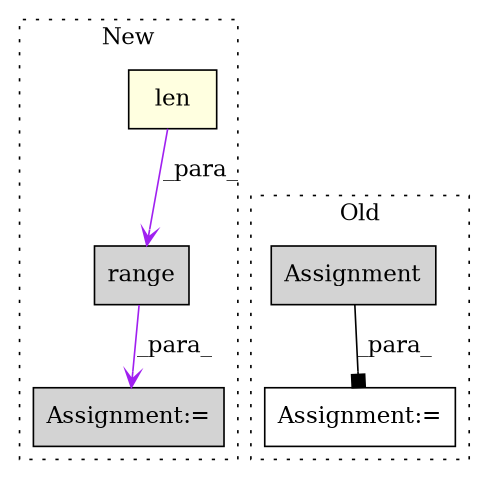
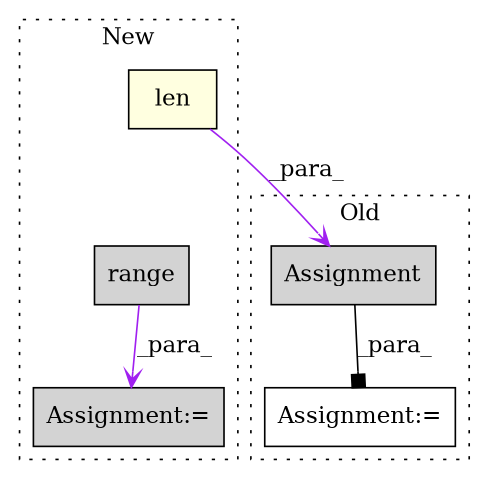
edge "len" -> "range": now "len" -> "Assignment"
